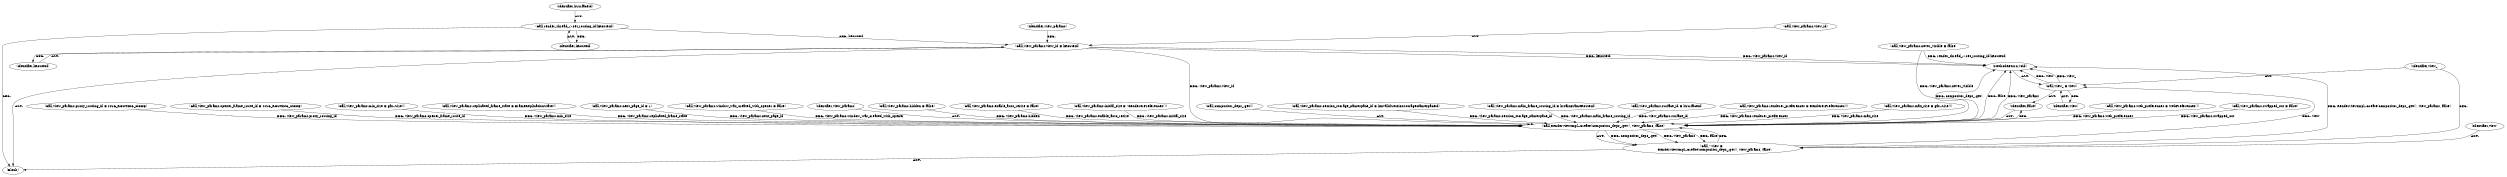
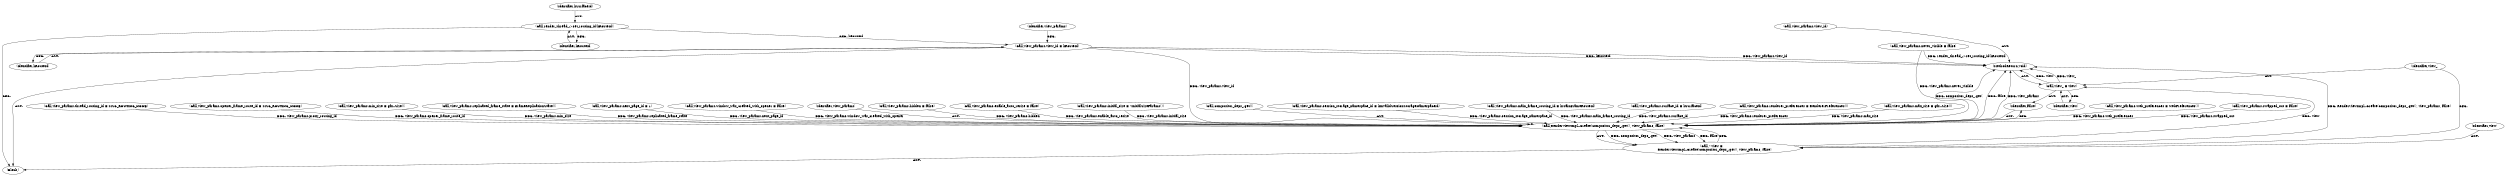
edge "(Call,view_params.view_id)" -> "(Call,view_params.view_id = kRouteId)": now "(Call,view_params.view_id)" -> "(MethodReturn,void)"
node "(Call,view_params.proxy_routing_id = MSG_ROUTING_NONE)": label "(Call,view_params.proxy_routing_id = MSG_ROUTING_NONE)" -> "(Call,view_params.thread_routing_id = MSG_ROUTING_NONE)"
node "(Call,view_params.initial_size = *RendererPreferences())": label "(Call,view_params.initial_size = *RendererPreferences())" -> "(Call,view_params.initial_size = *InitialSizeParams())"
